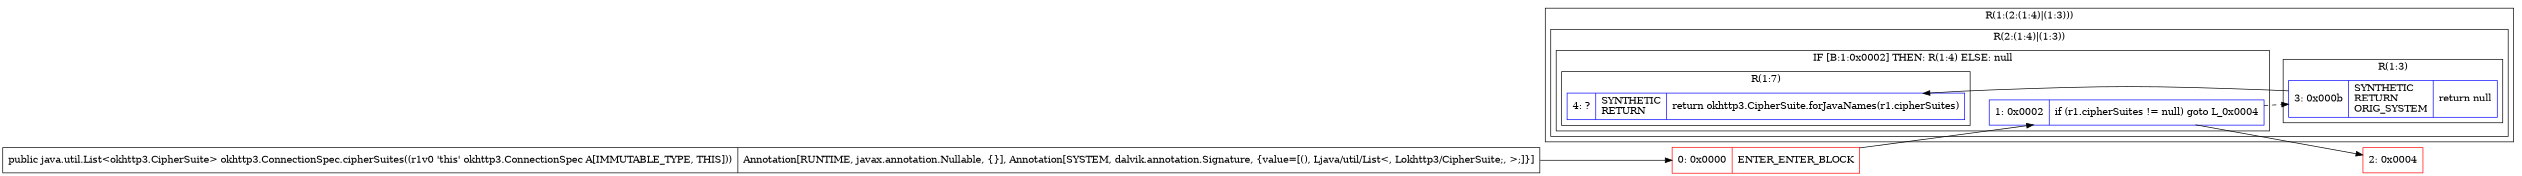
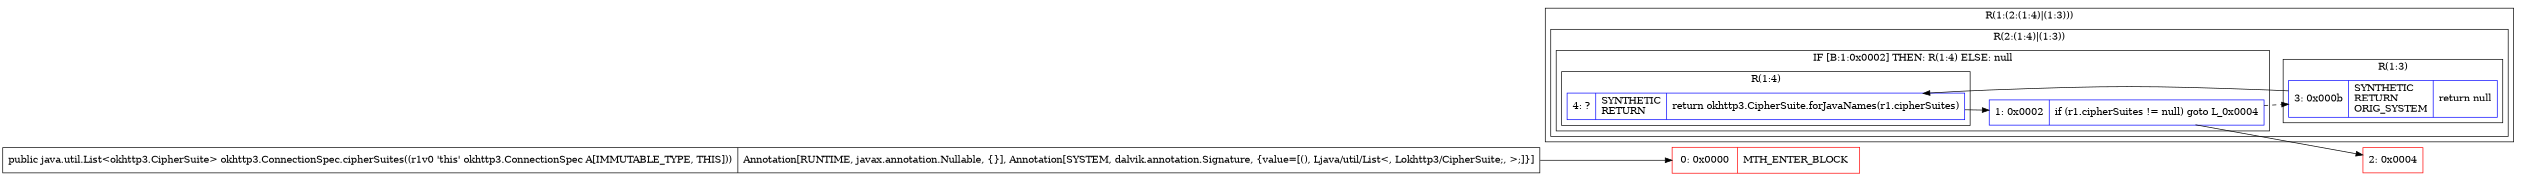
cluster "R(1:7)": label "R(1:7)" -> "R(1:4)"
edge "0: 0x0000" -> "1: 0x0002": now "4: ?" -> "1: 0x0002"
node "0: 0x0000": text "ENTER_ENTER_BLOCK" -> "MTH_ENTER_BLOCK"
